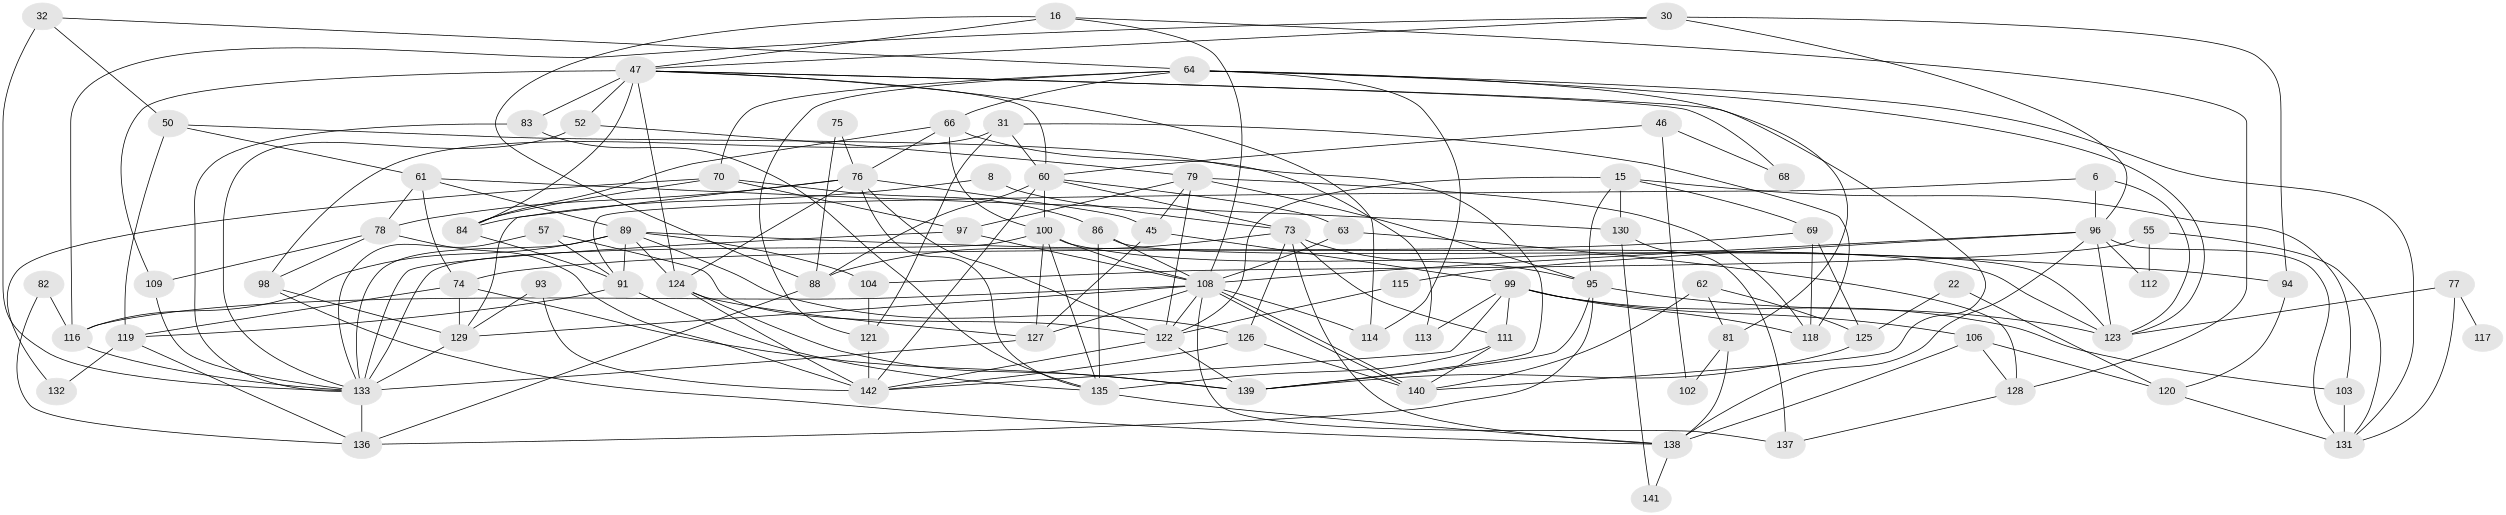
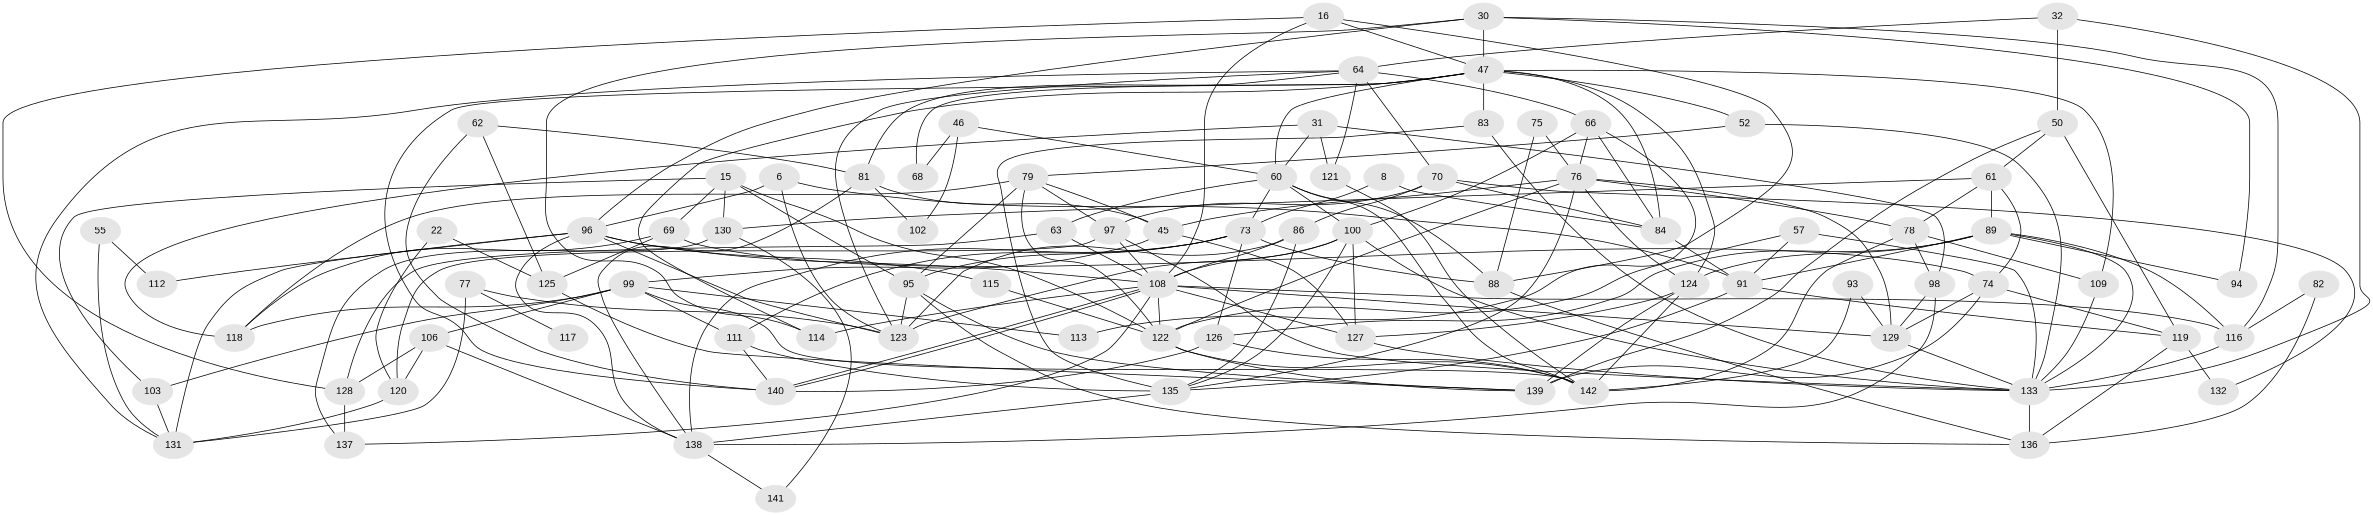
edge "64" -- "114": now "30" -- "114"
edge "81" -- "45": added
node "104": removed
edge "94" -- "120": now "97" -- "120"
